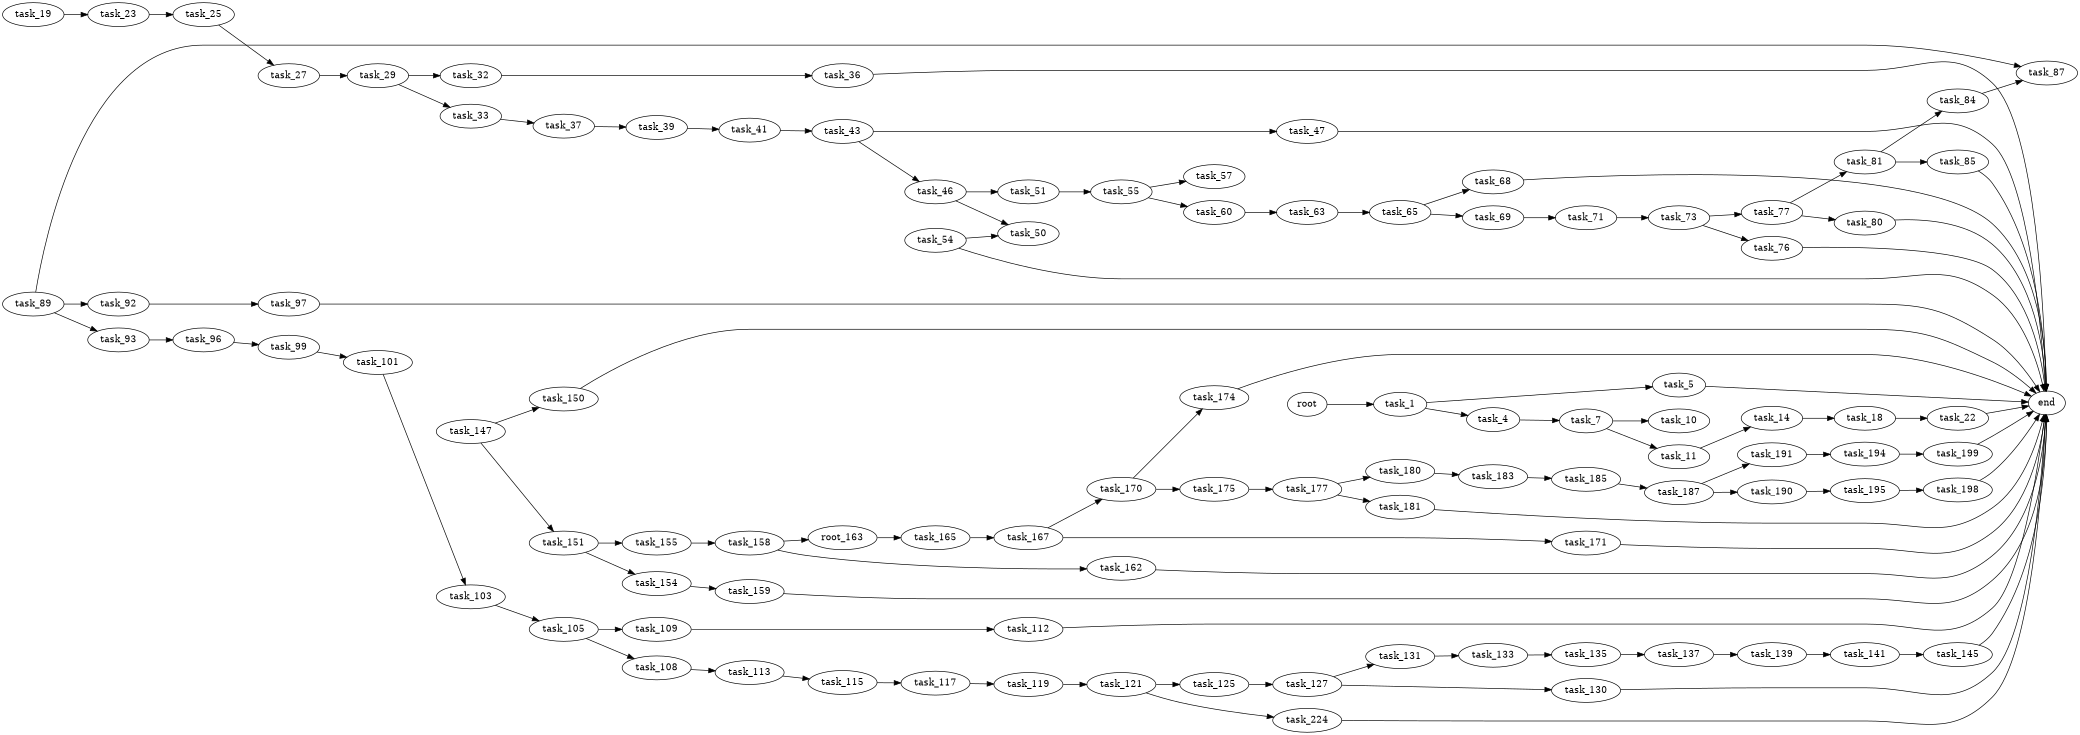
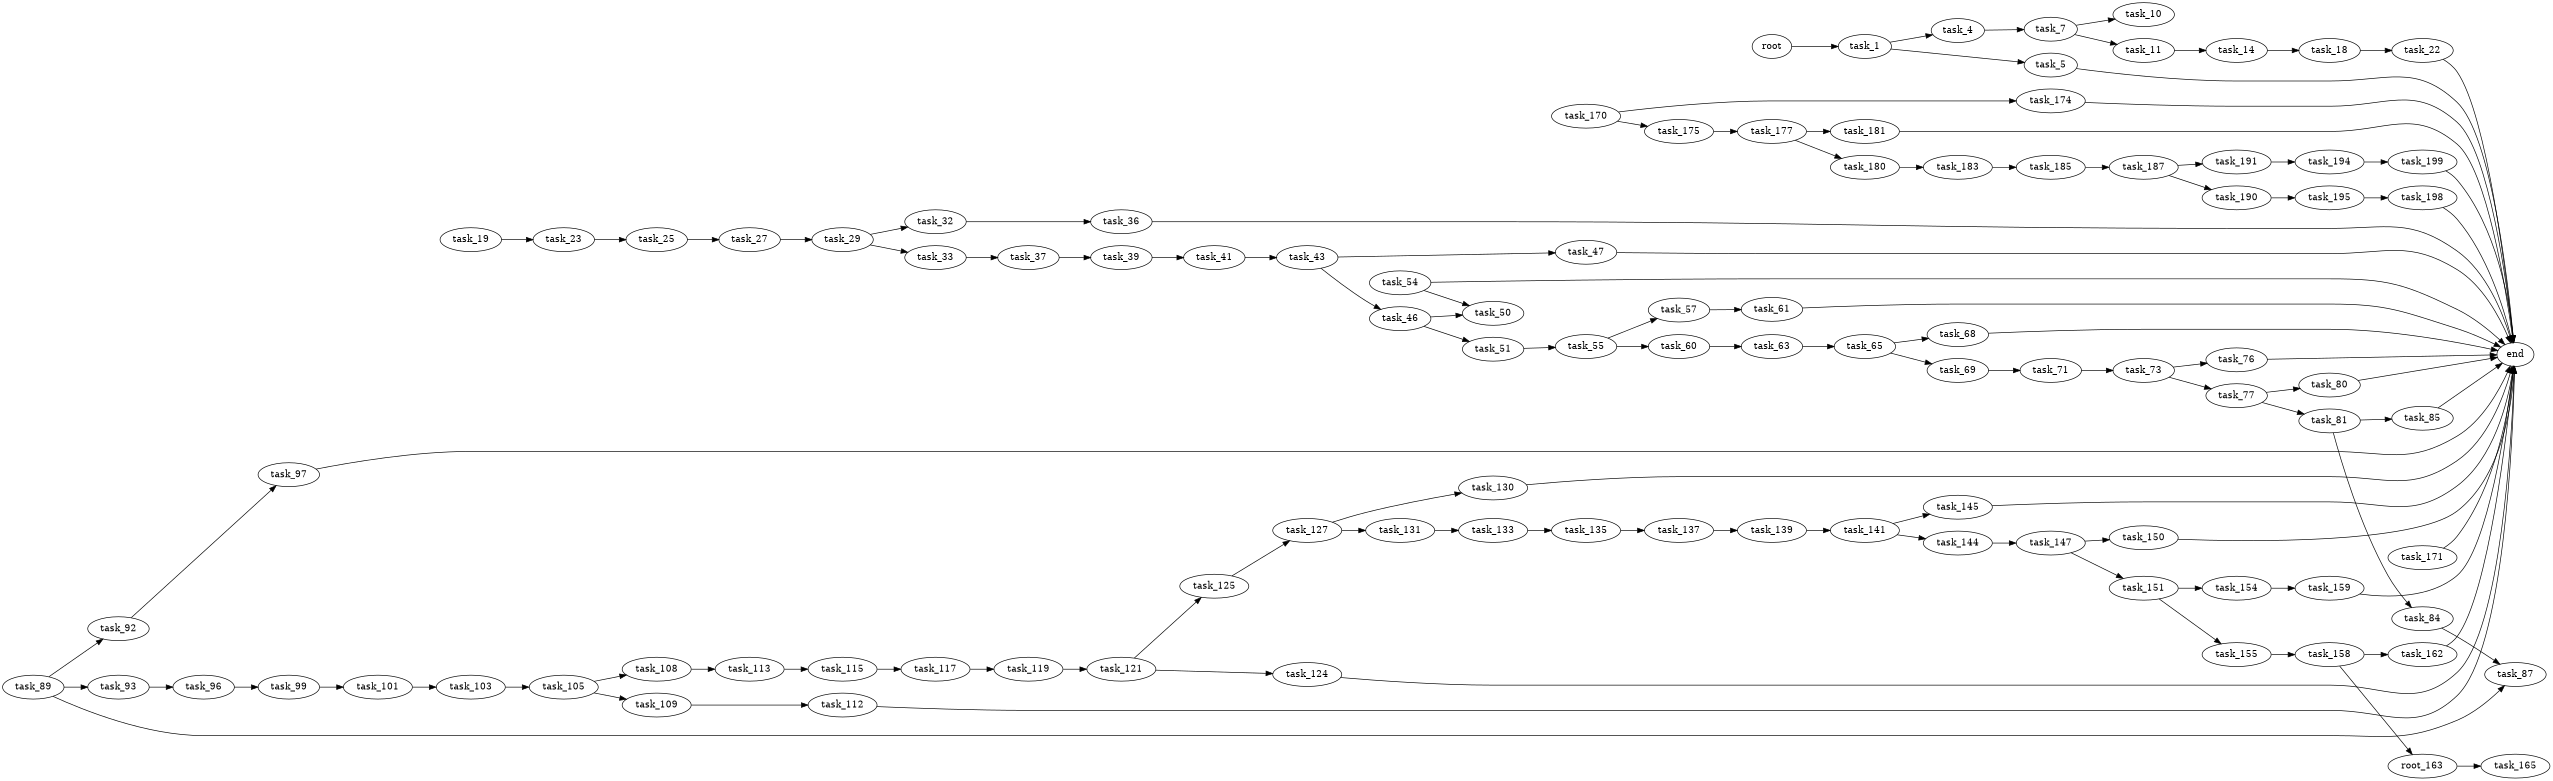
node "task_61": added
node "task_167": removed
node "task_144": added
node "task_224": label "task_224" -> "task_124"
